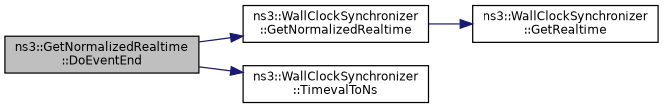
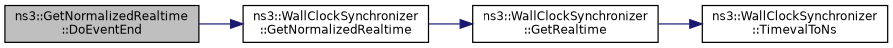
edge "ns3::GetNormalizedRealtime ::DoEventEnd" -> "ns3::WallClockSynchronizer ::TimevalToNs": now "ns3::WallClockSynchronizer ::GetRealtime" -> "ns3::WallClockSynchronizer ::TimevalToNs"
